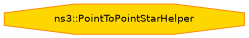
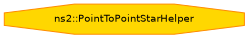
node "ns3::PointToPointStarHelper": label "ns3::PointToPointStarHelper" -> "ns2::PointToPointStarHelper"
